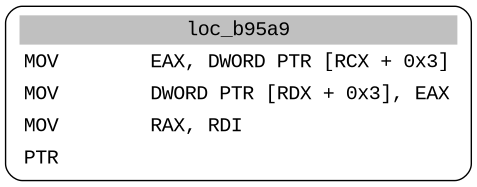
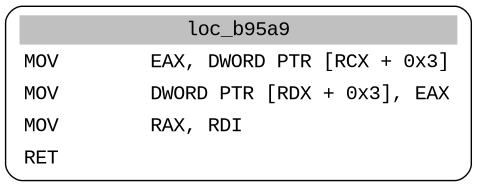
node "loc_b95a9": text "PTR" -> "RET"
